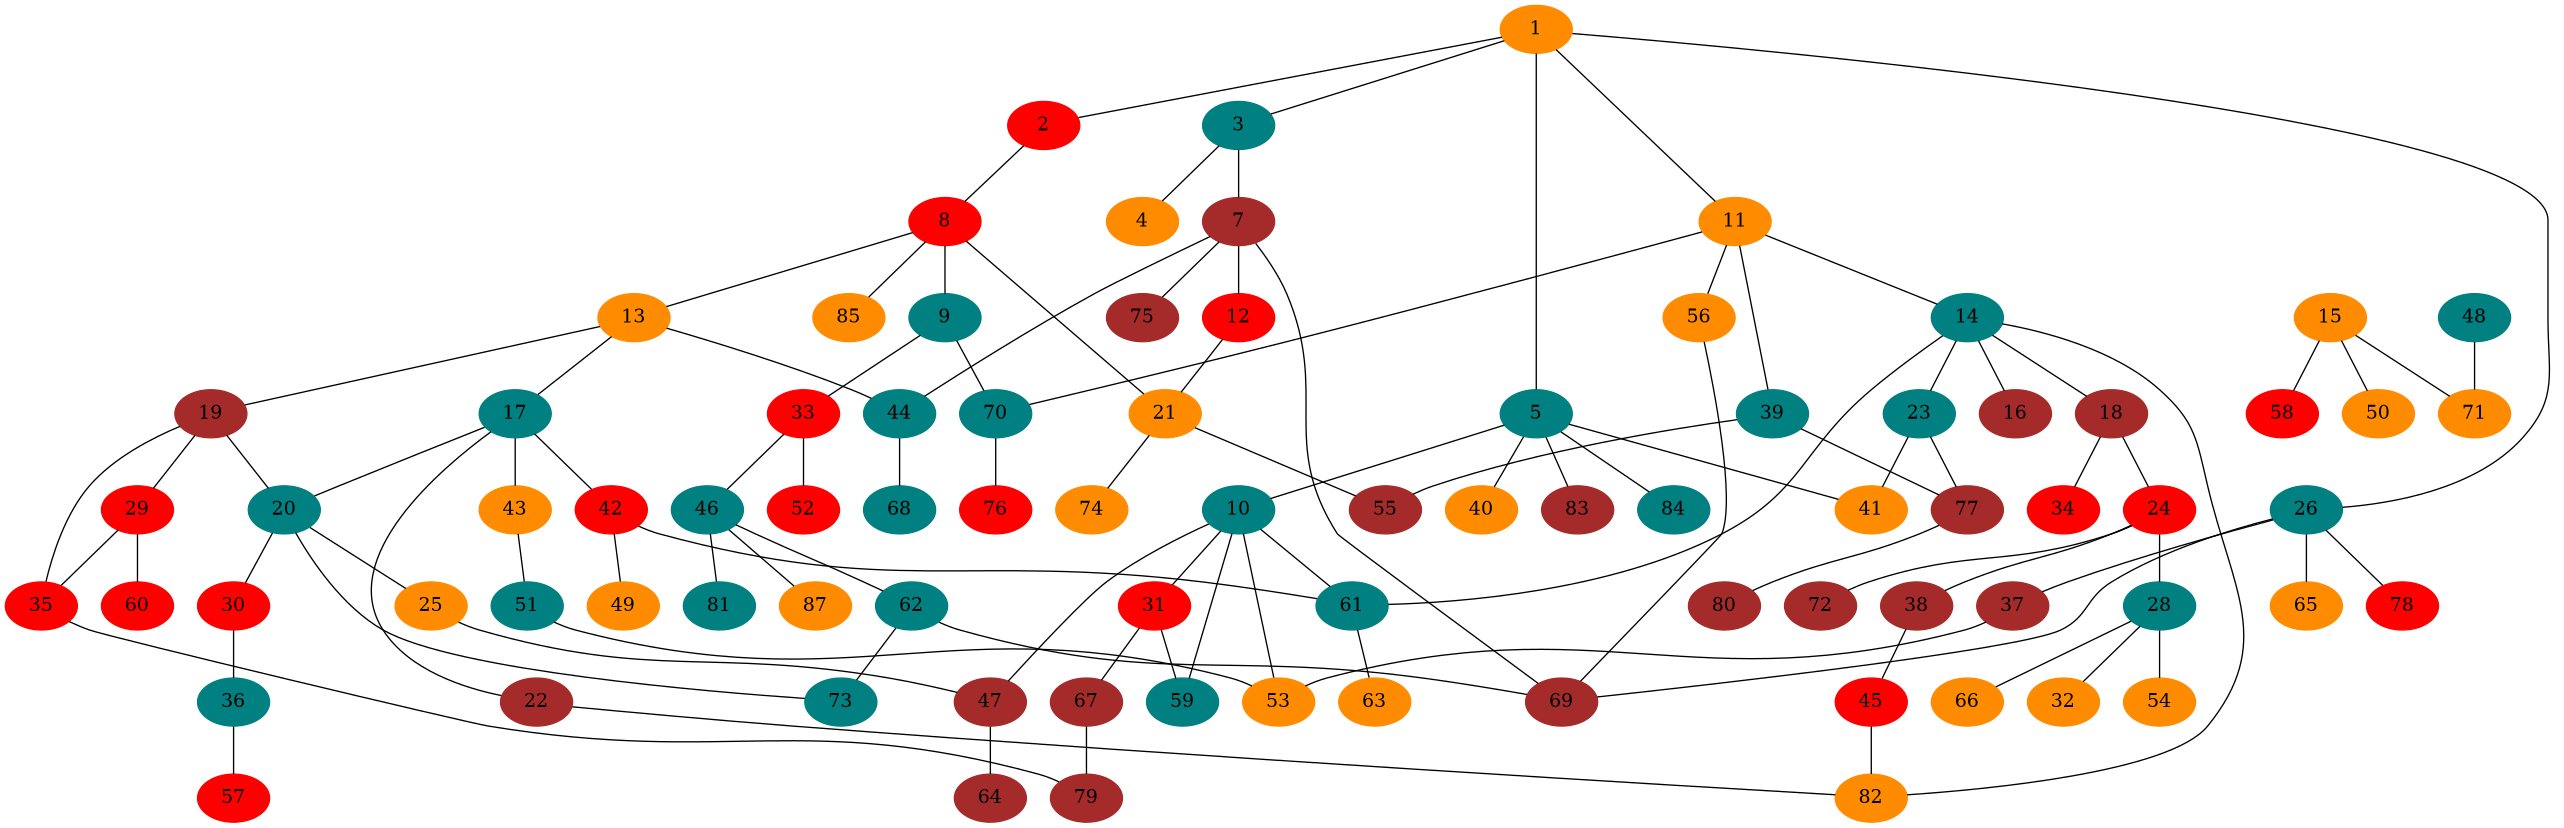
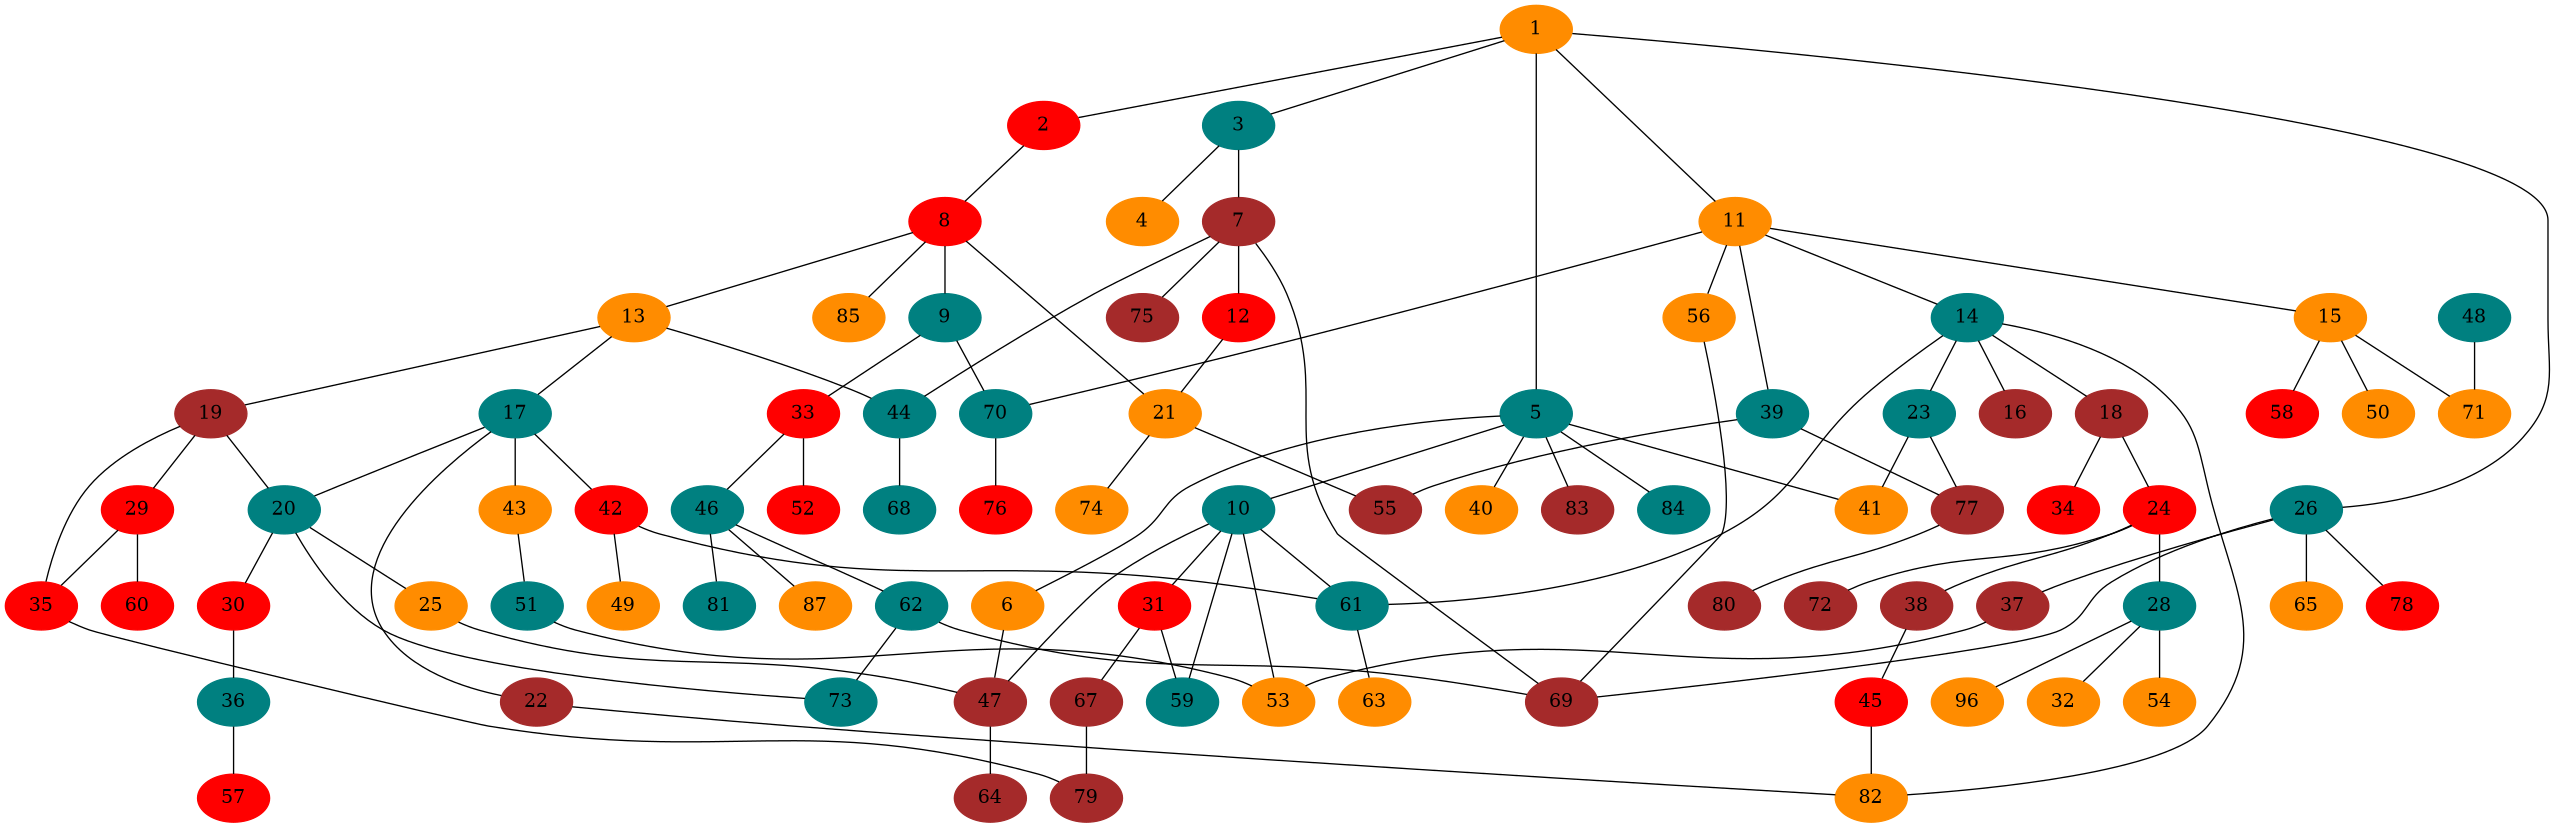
edge "11" -- "15": added
node "6": added
node "66": label "66" -> "96"
